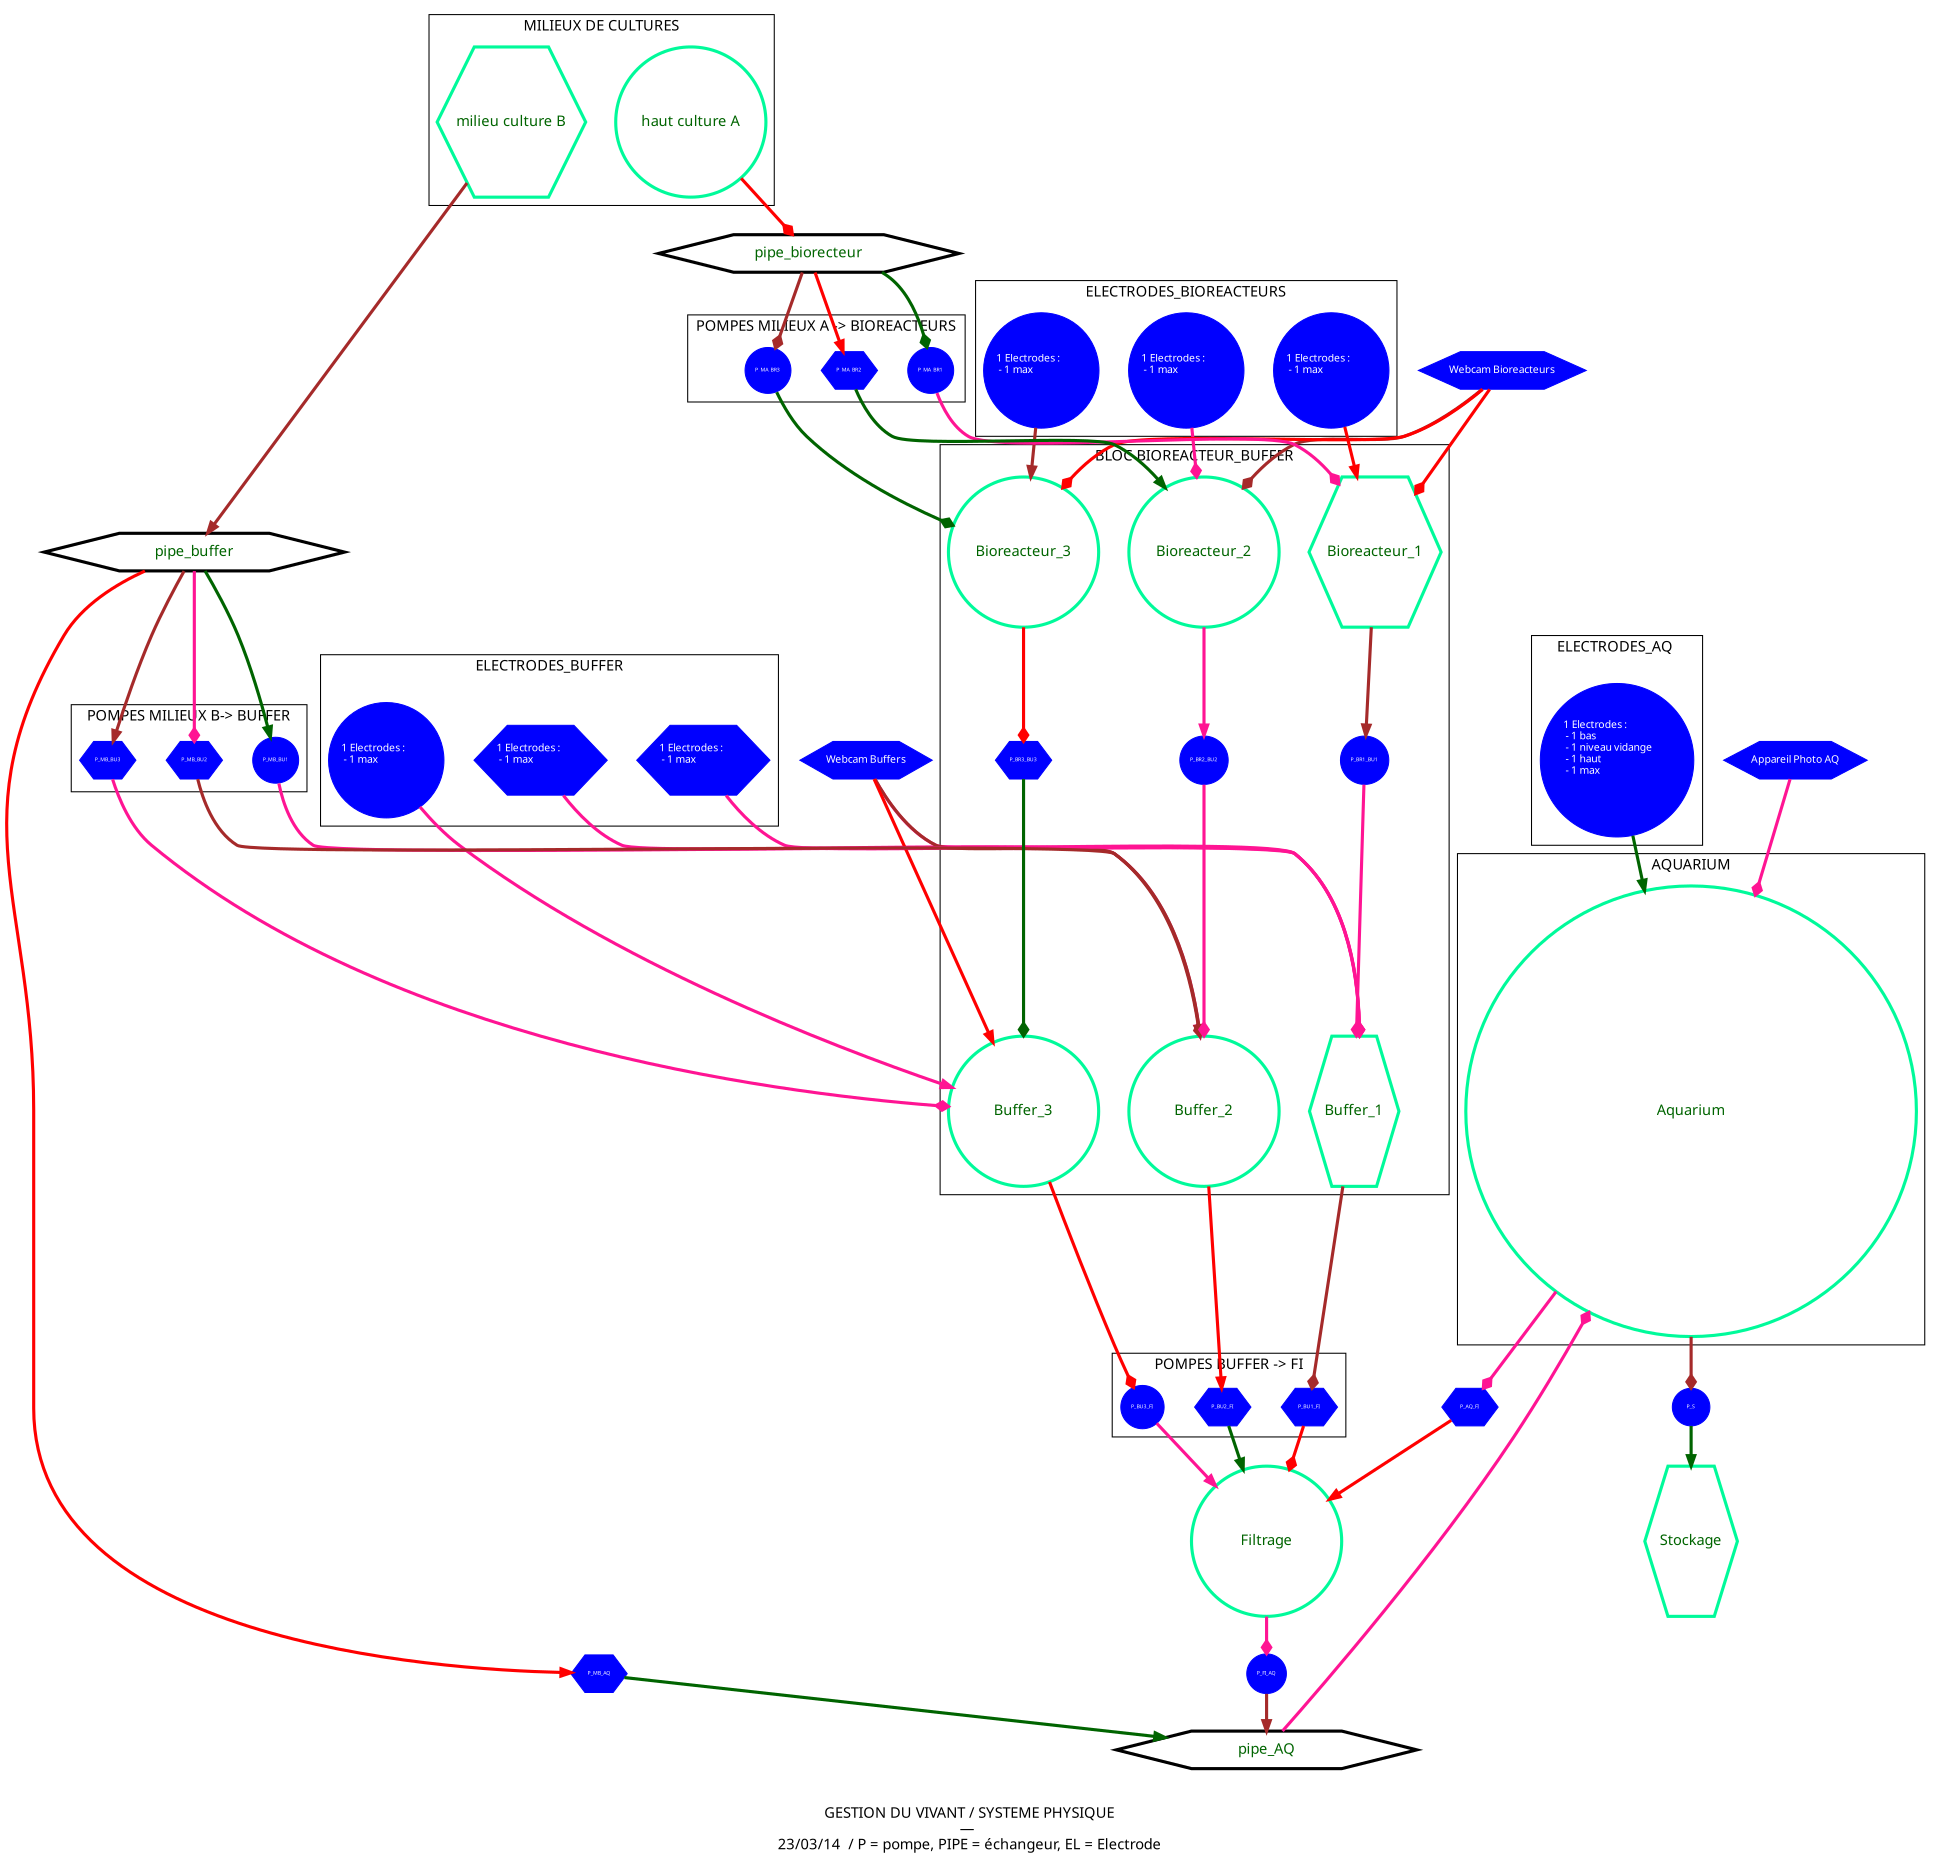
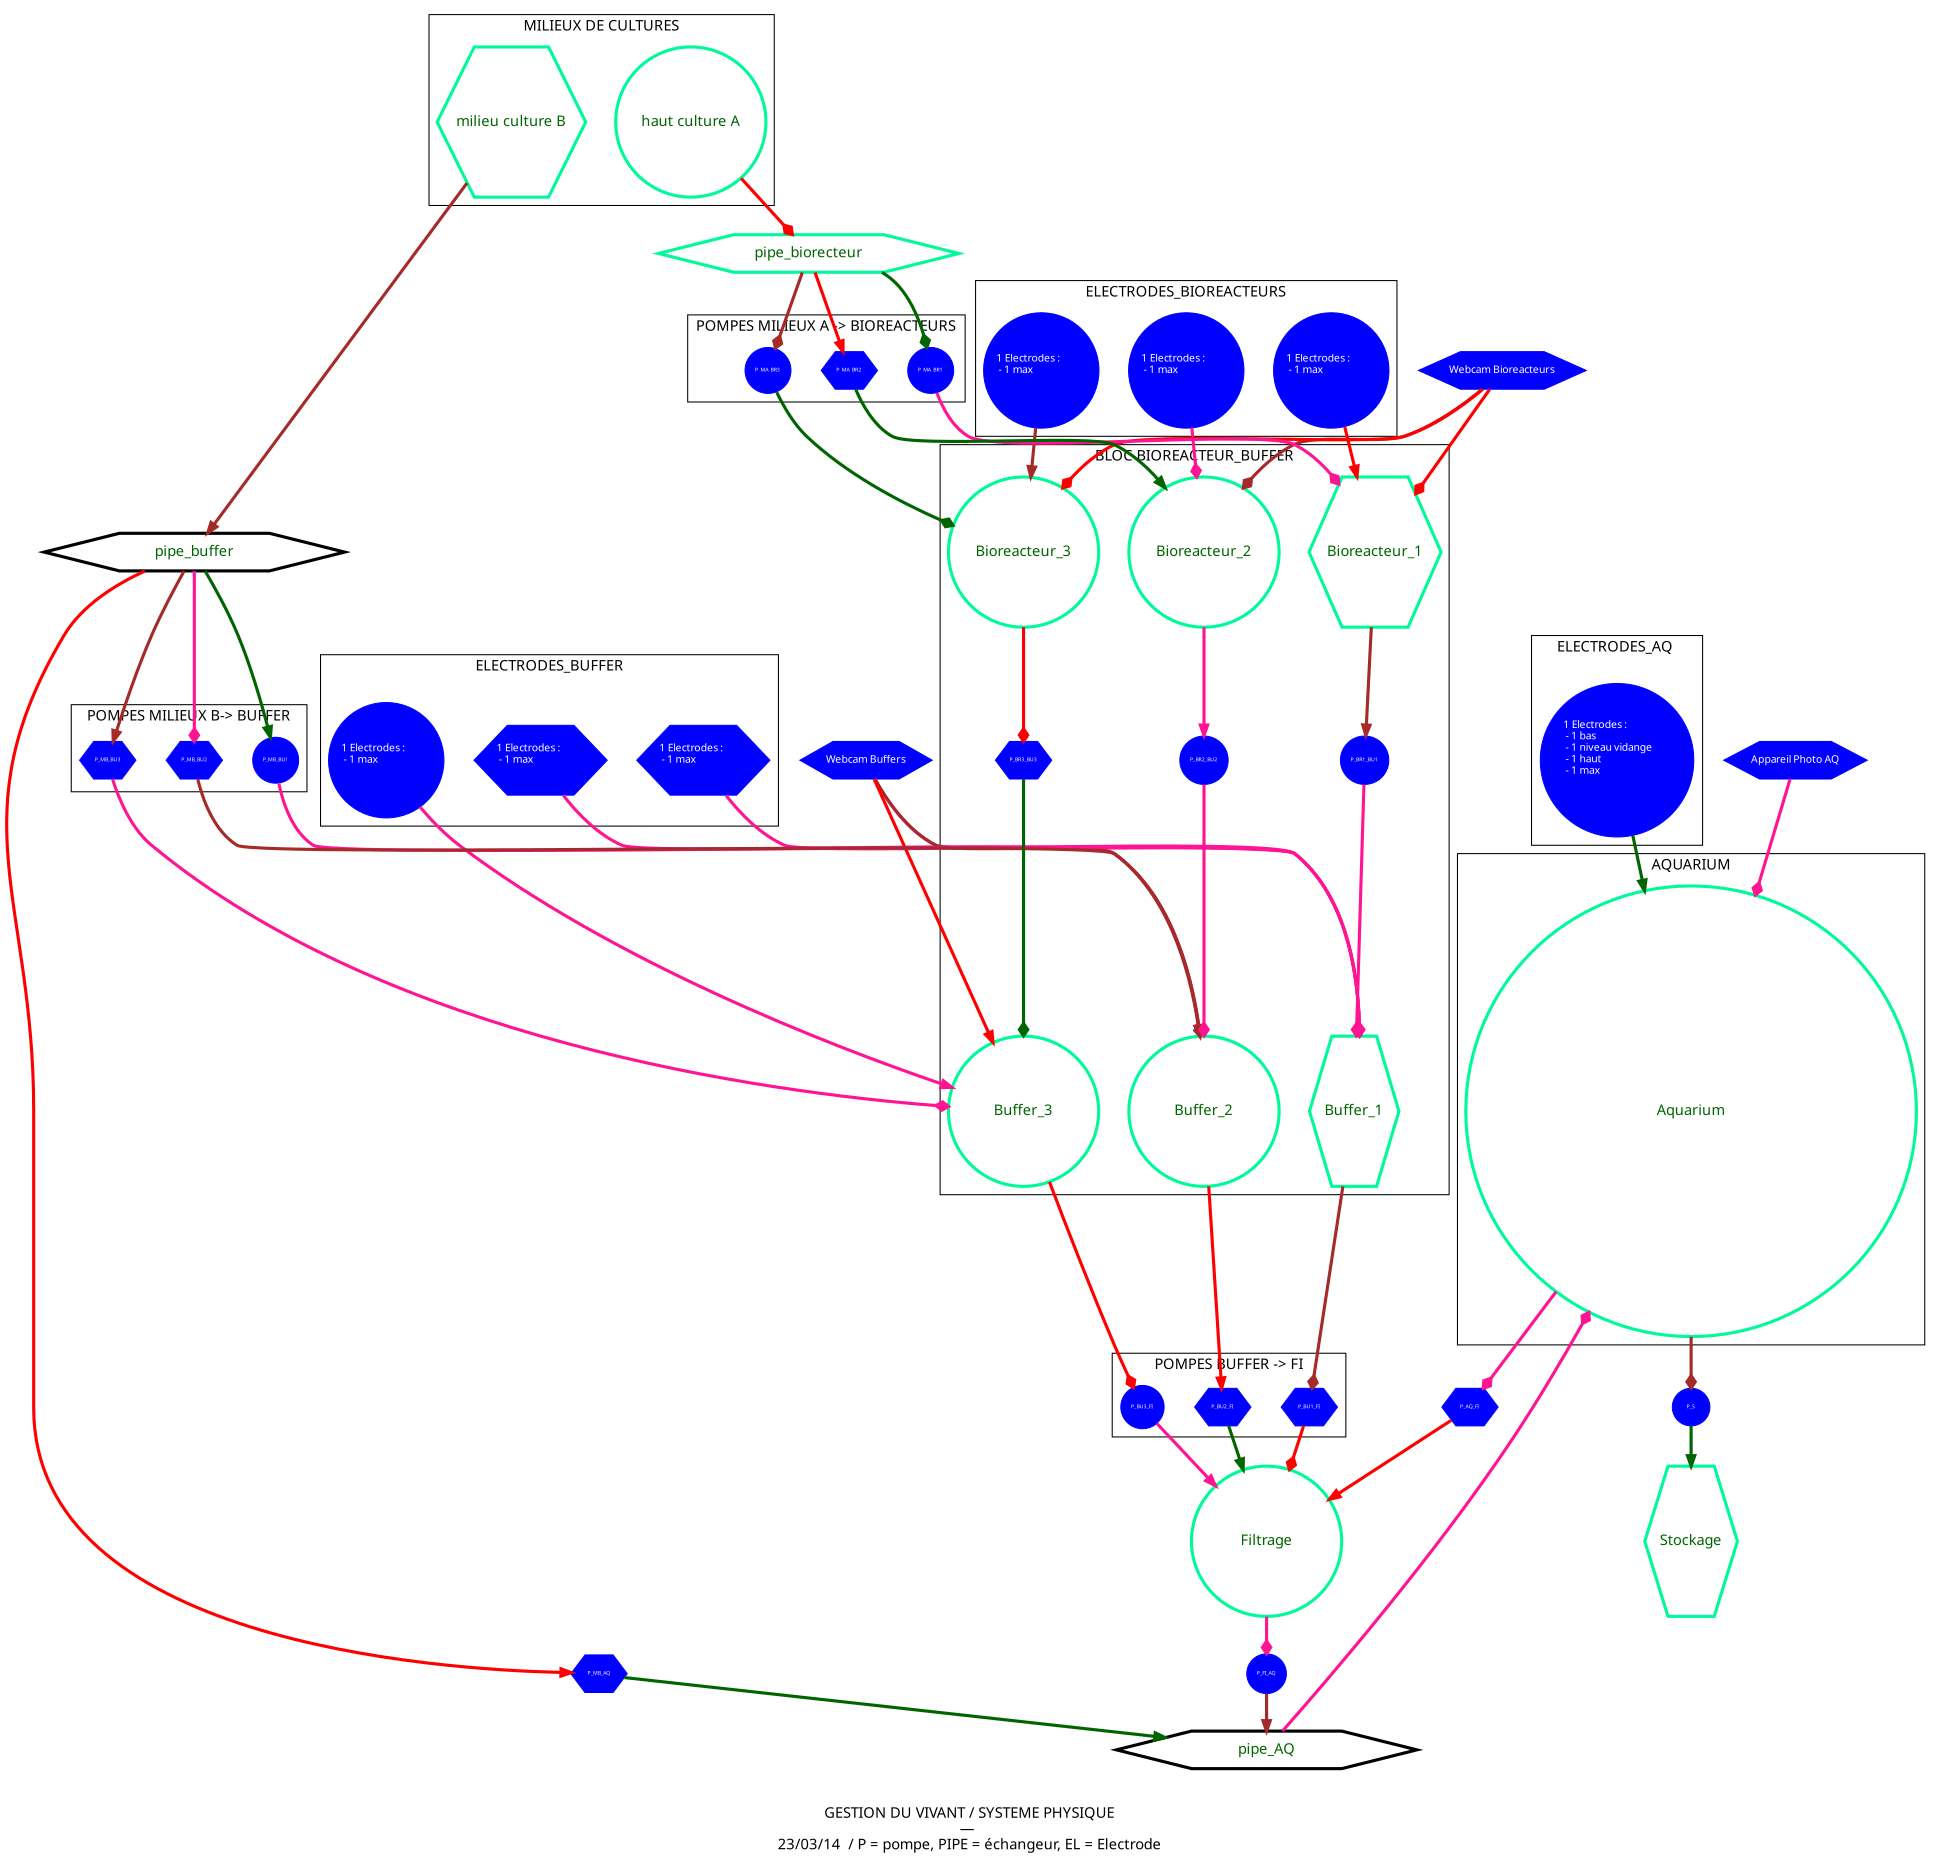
node "pipe_biorecteur": color mediumspringyellow -> mediumspringgreen
